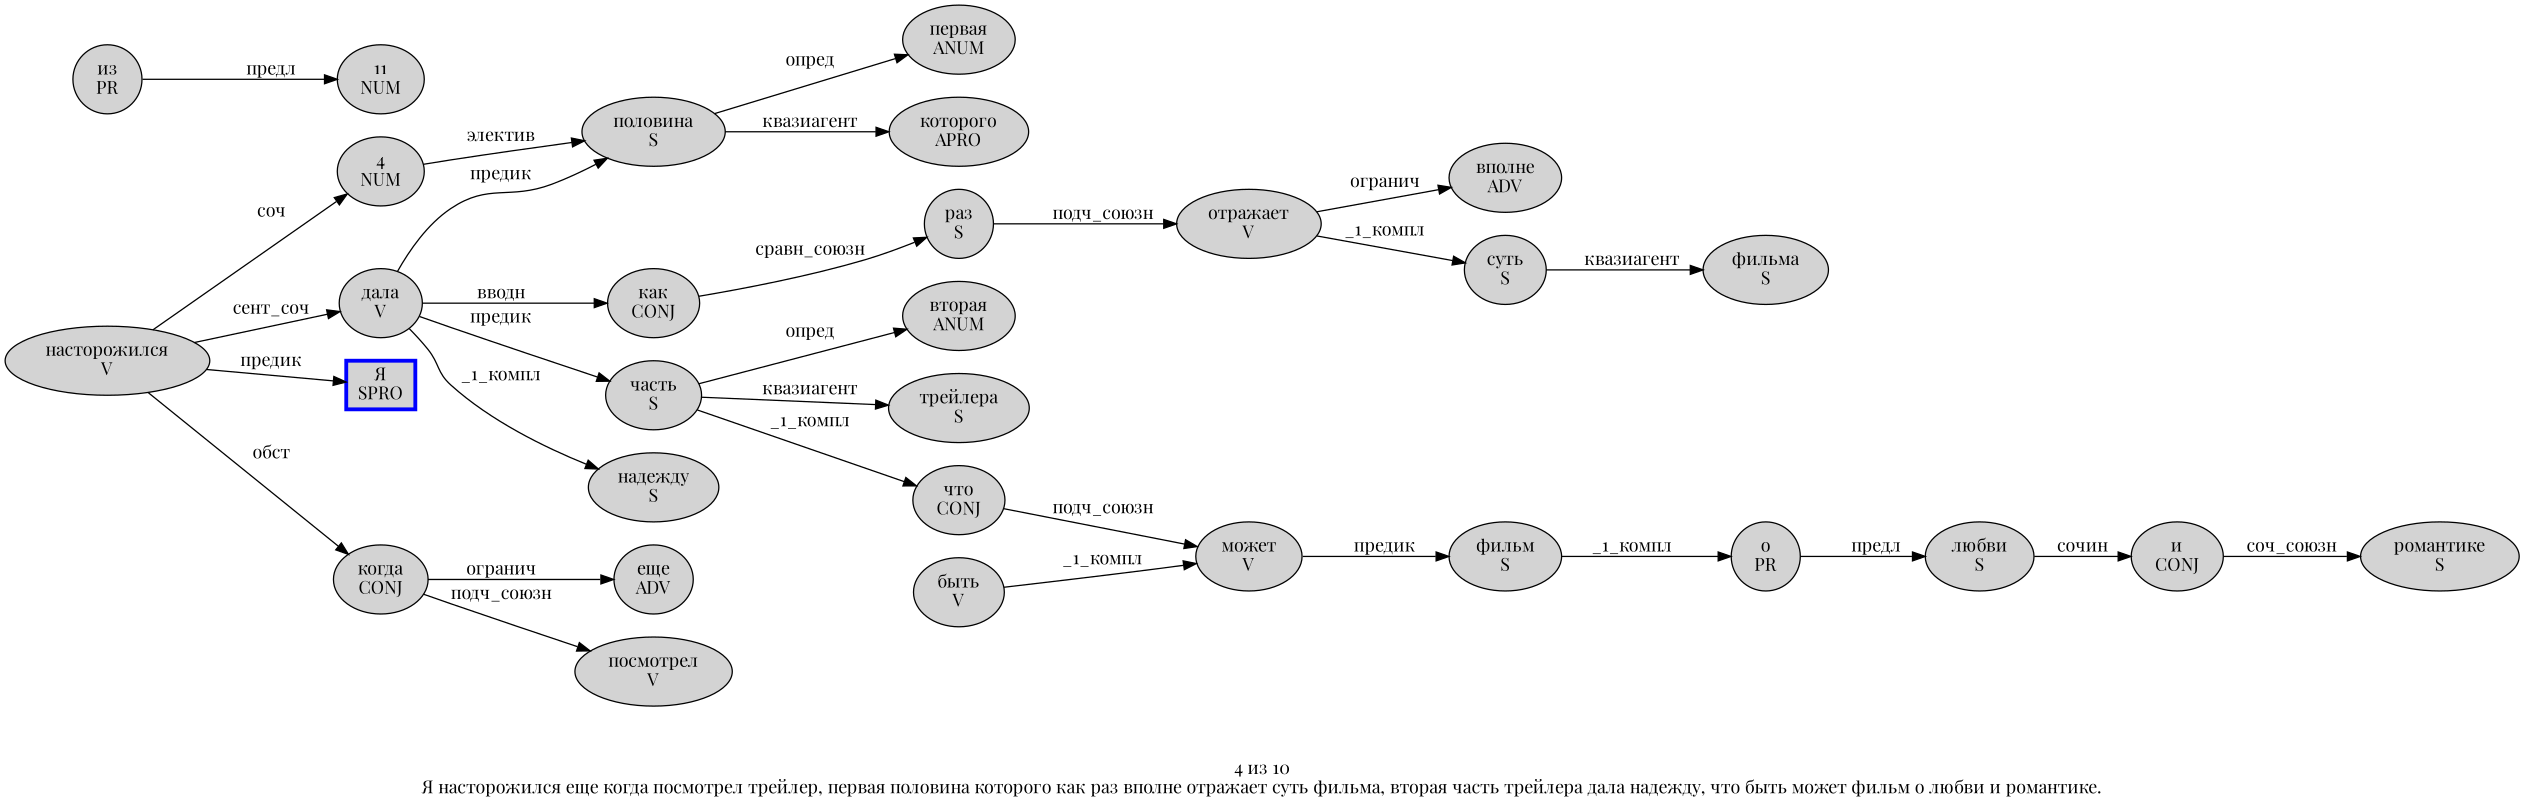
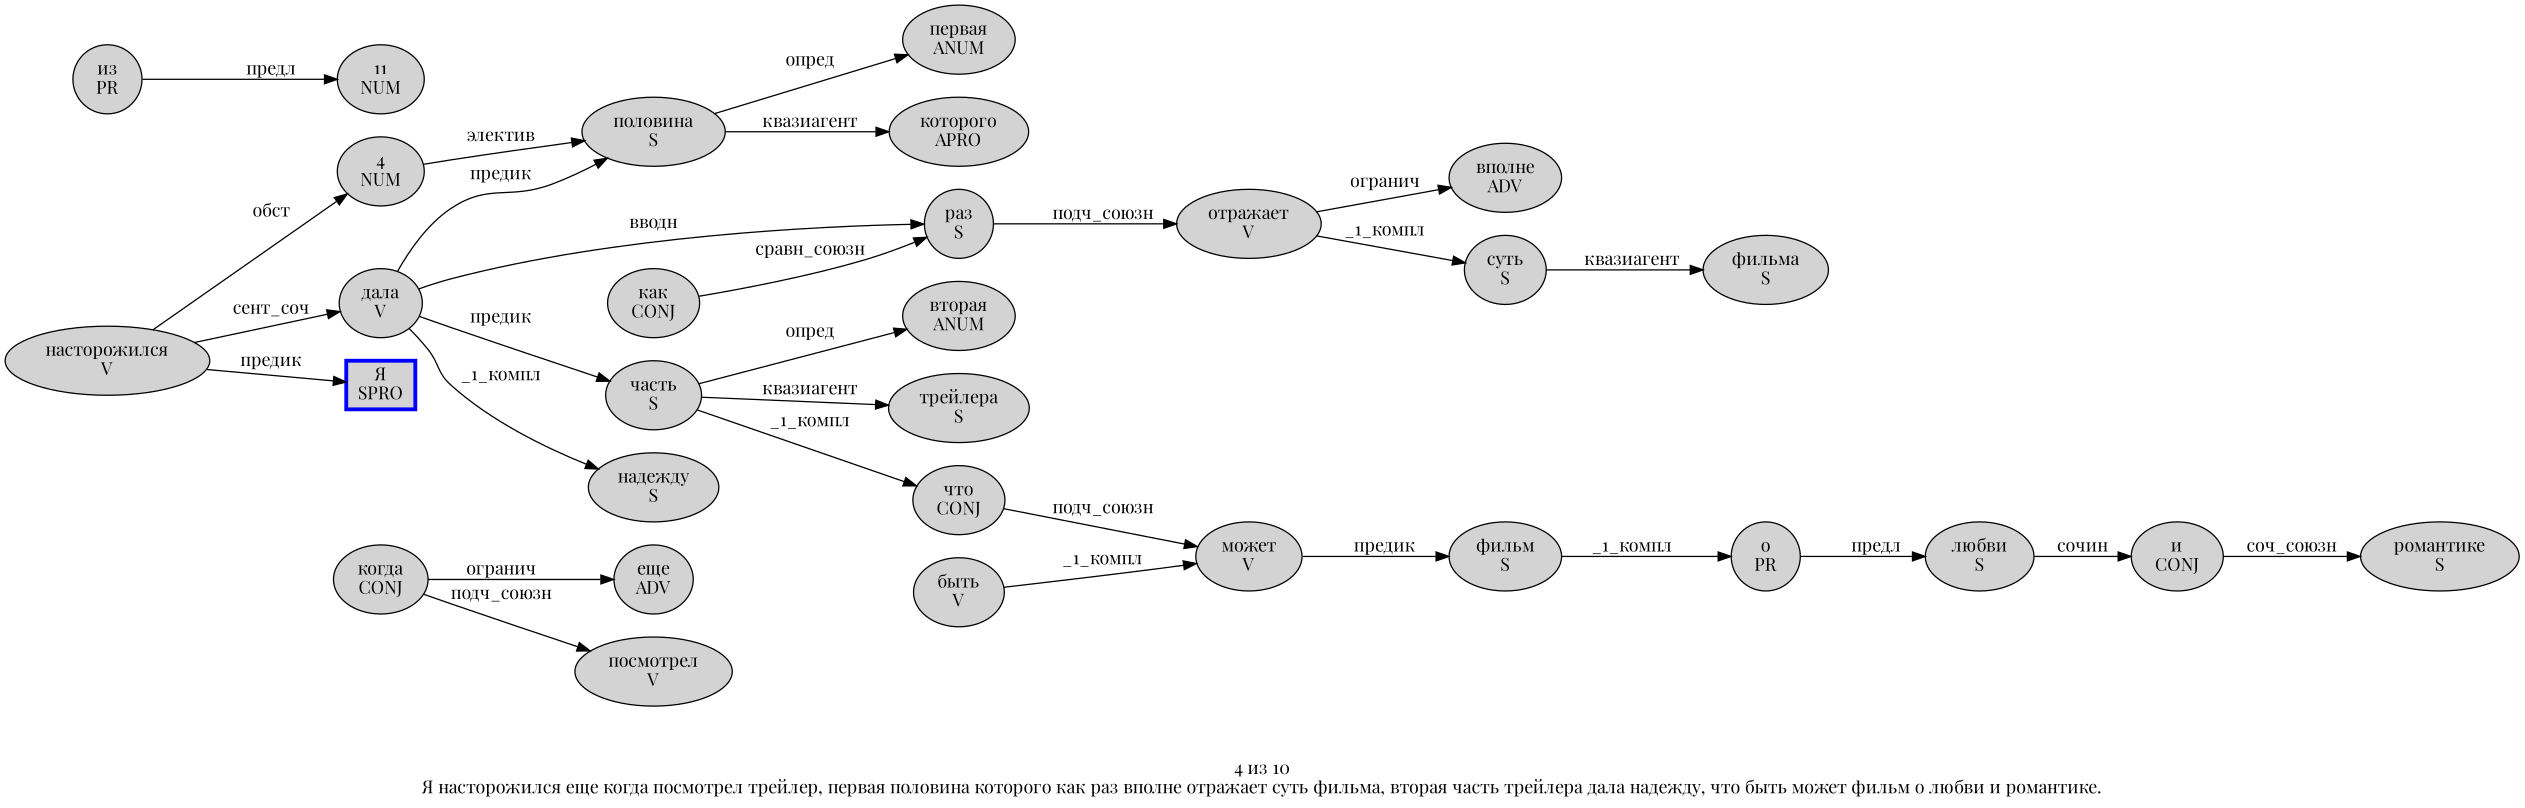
edge "насторожился V" -> "4 NUM": label "соч" -> "обст"
edge "дала V" -> "как CONJ": now "дала V" -> "раз S"
edge "насторожился V" -> "когда CONJ": removed, label "обст"
